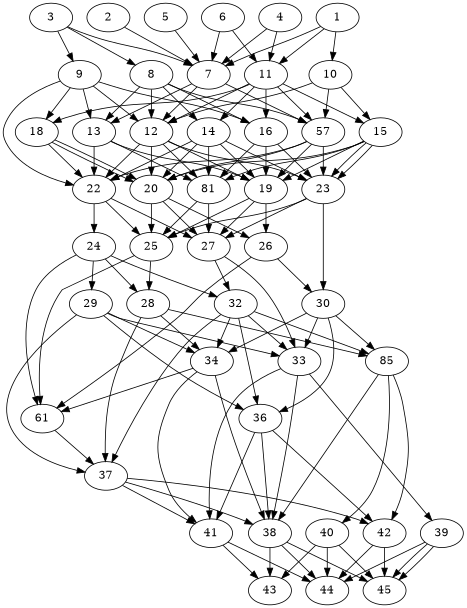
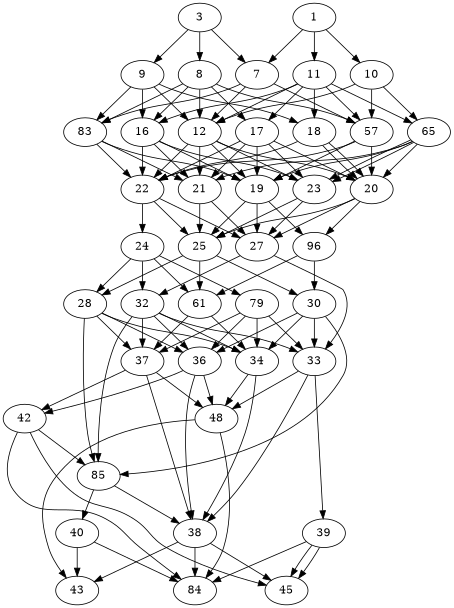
node "2": removed
node "5": removed
node "6": removed
node "4": removed
node "13": label "13" -> "83"
node "14": label "14" -> "17"
node "15": label "15" -> "65"
edge "9" -> "22": now "16" -> "22"
edge "57" -> "23": removed
node "81": label "81" -> "21"
edge "23" -> "30": now "25" -> "30"
node "26": label "26" -> "96"
node "29": label "29" -> "79"
edge "28" -> "36": added
edge "34" -> "61": reversed
edge "85" -> "42": reversed
node "41": label "41" -> "48"
edge "40" -> "45": removed
node "44": label "44" -> "84"
